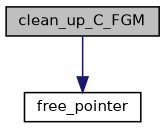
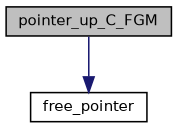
node "clean_up_C_FGM": label "clean_up_C_FGM" -> "pointer_up_C_FGM"
